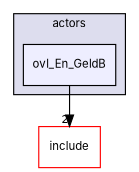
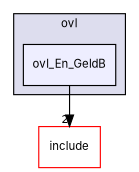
cluster "actors": label "actors" -> "ovl"
